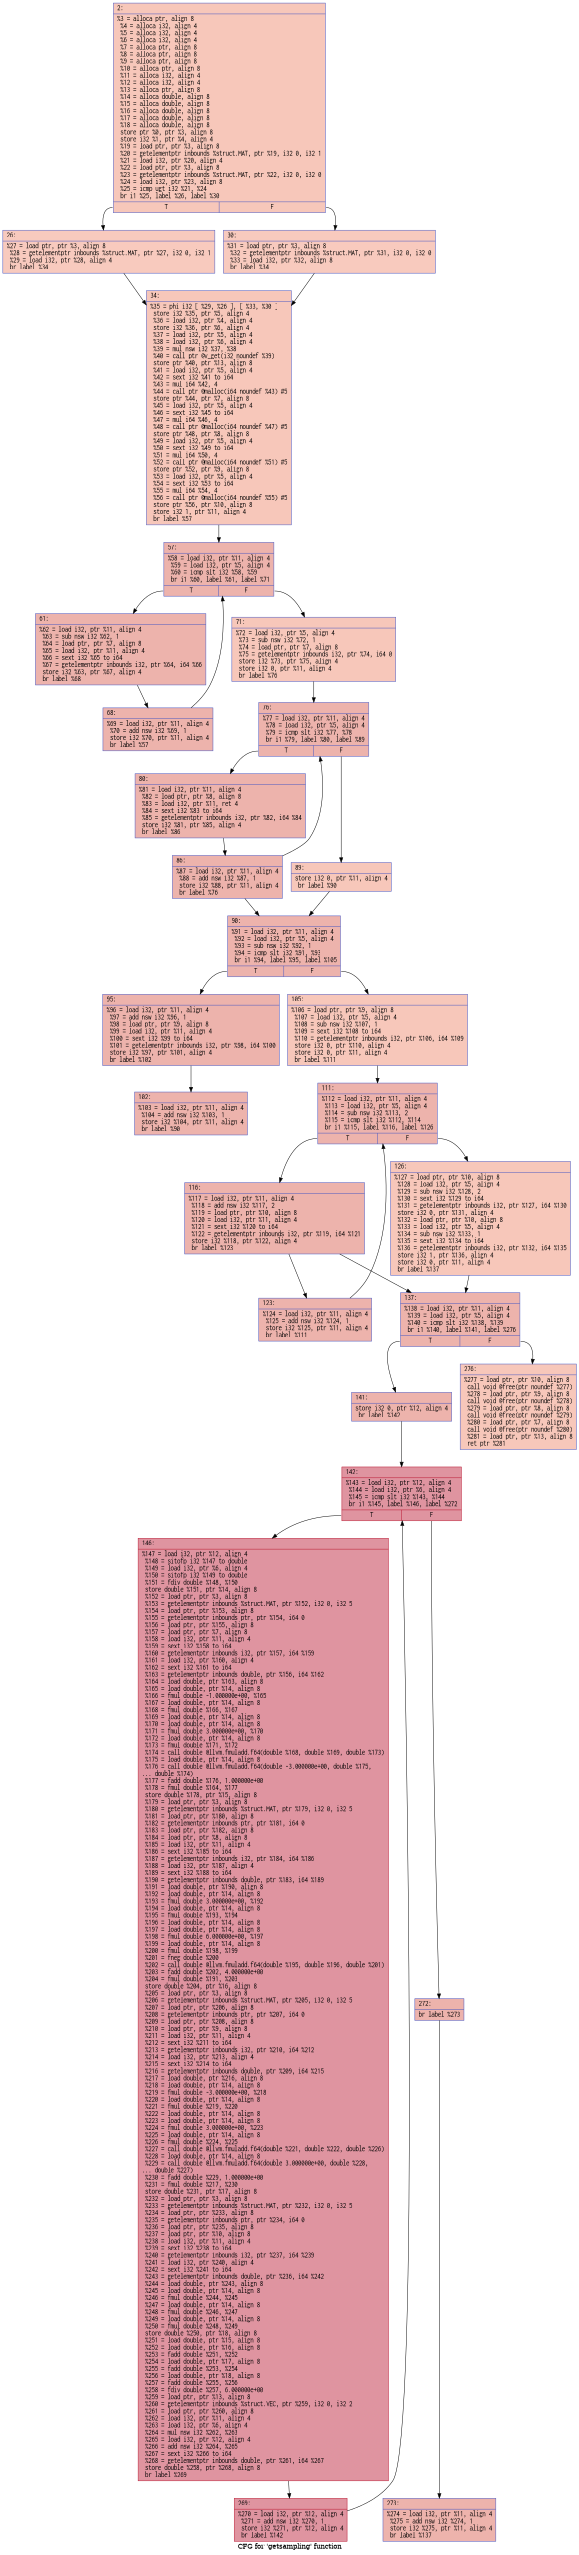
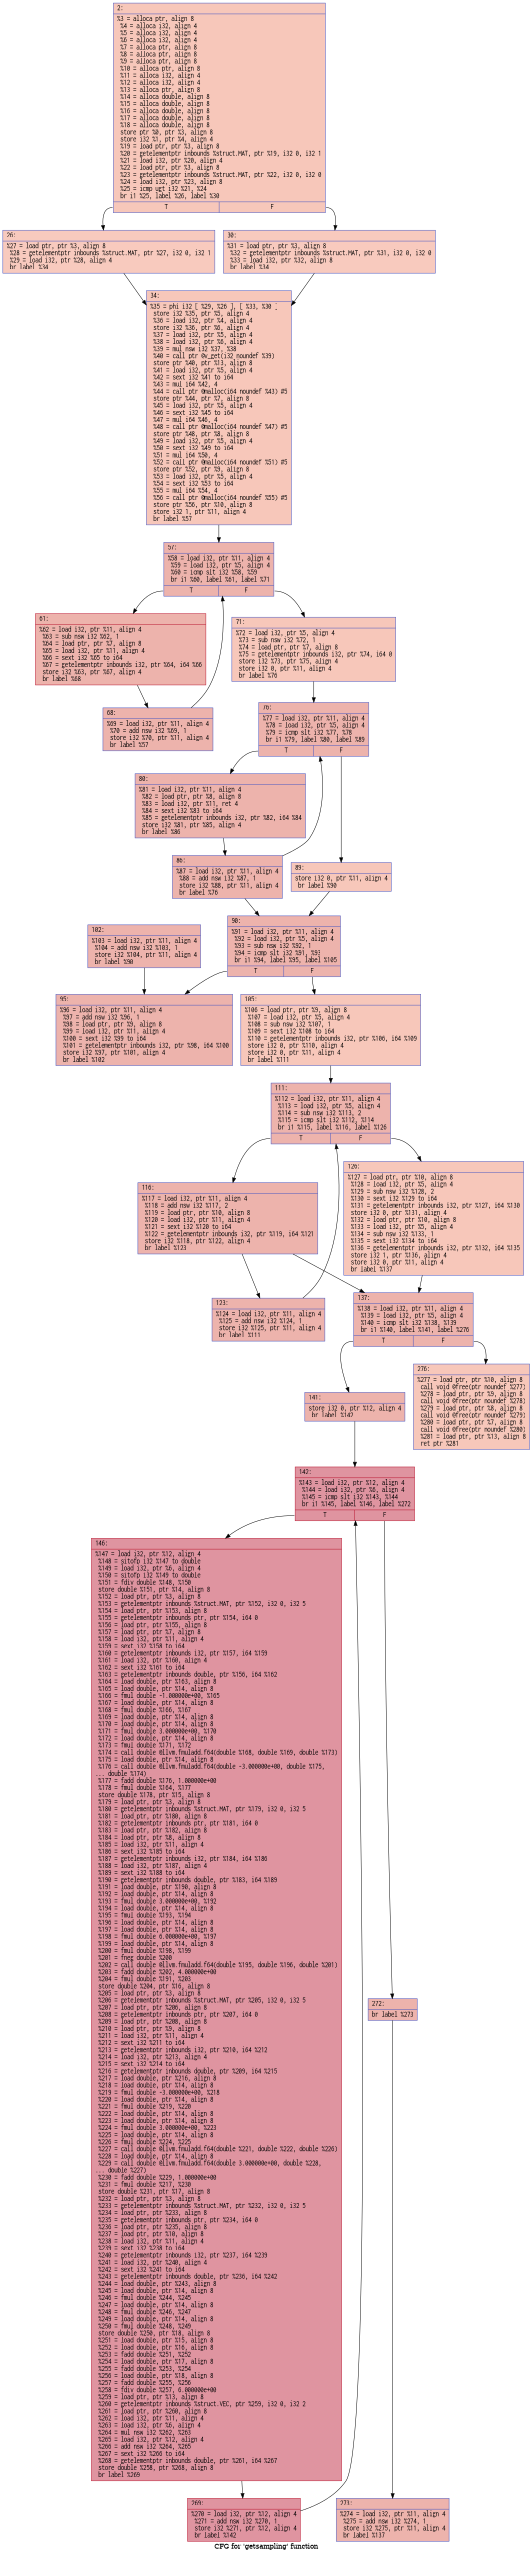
node "61:": color #3d50c3ff -> #b70d28ff
edge "95:" -> "102:": reversed
